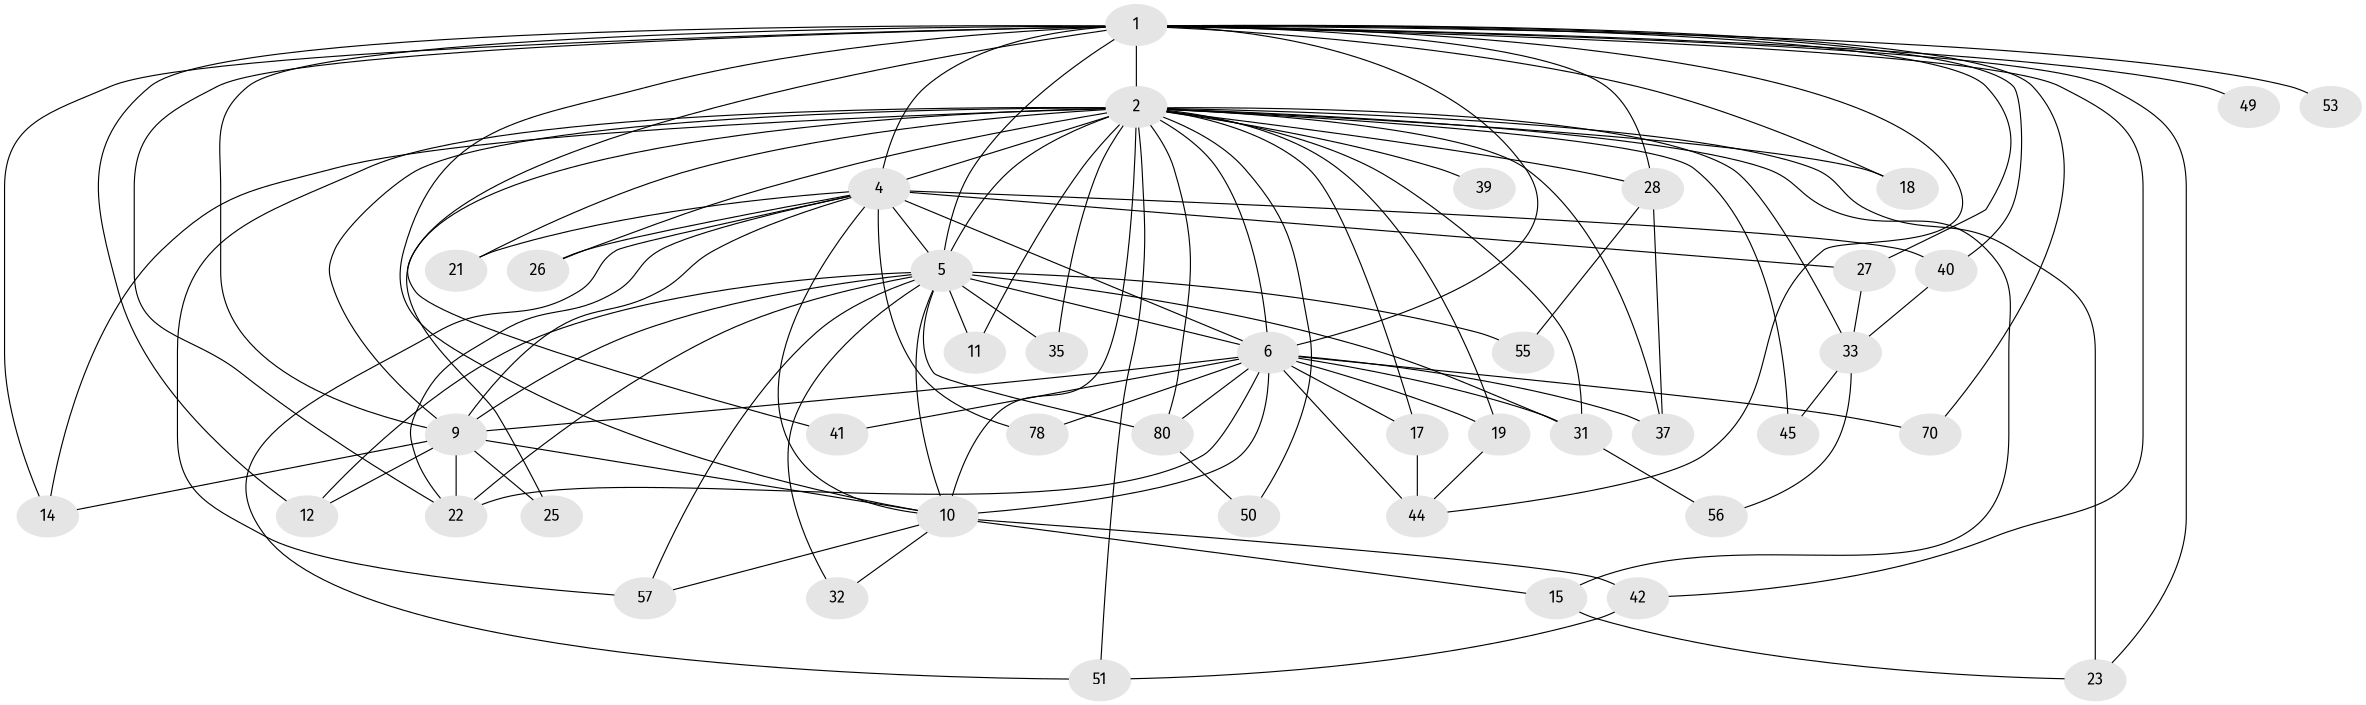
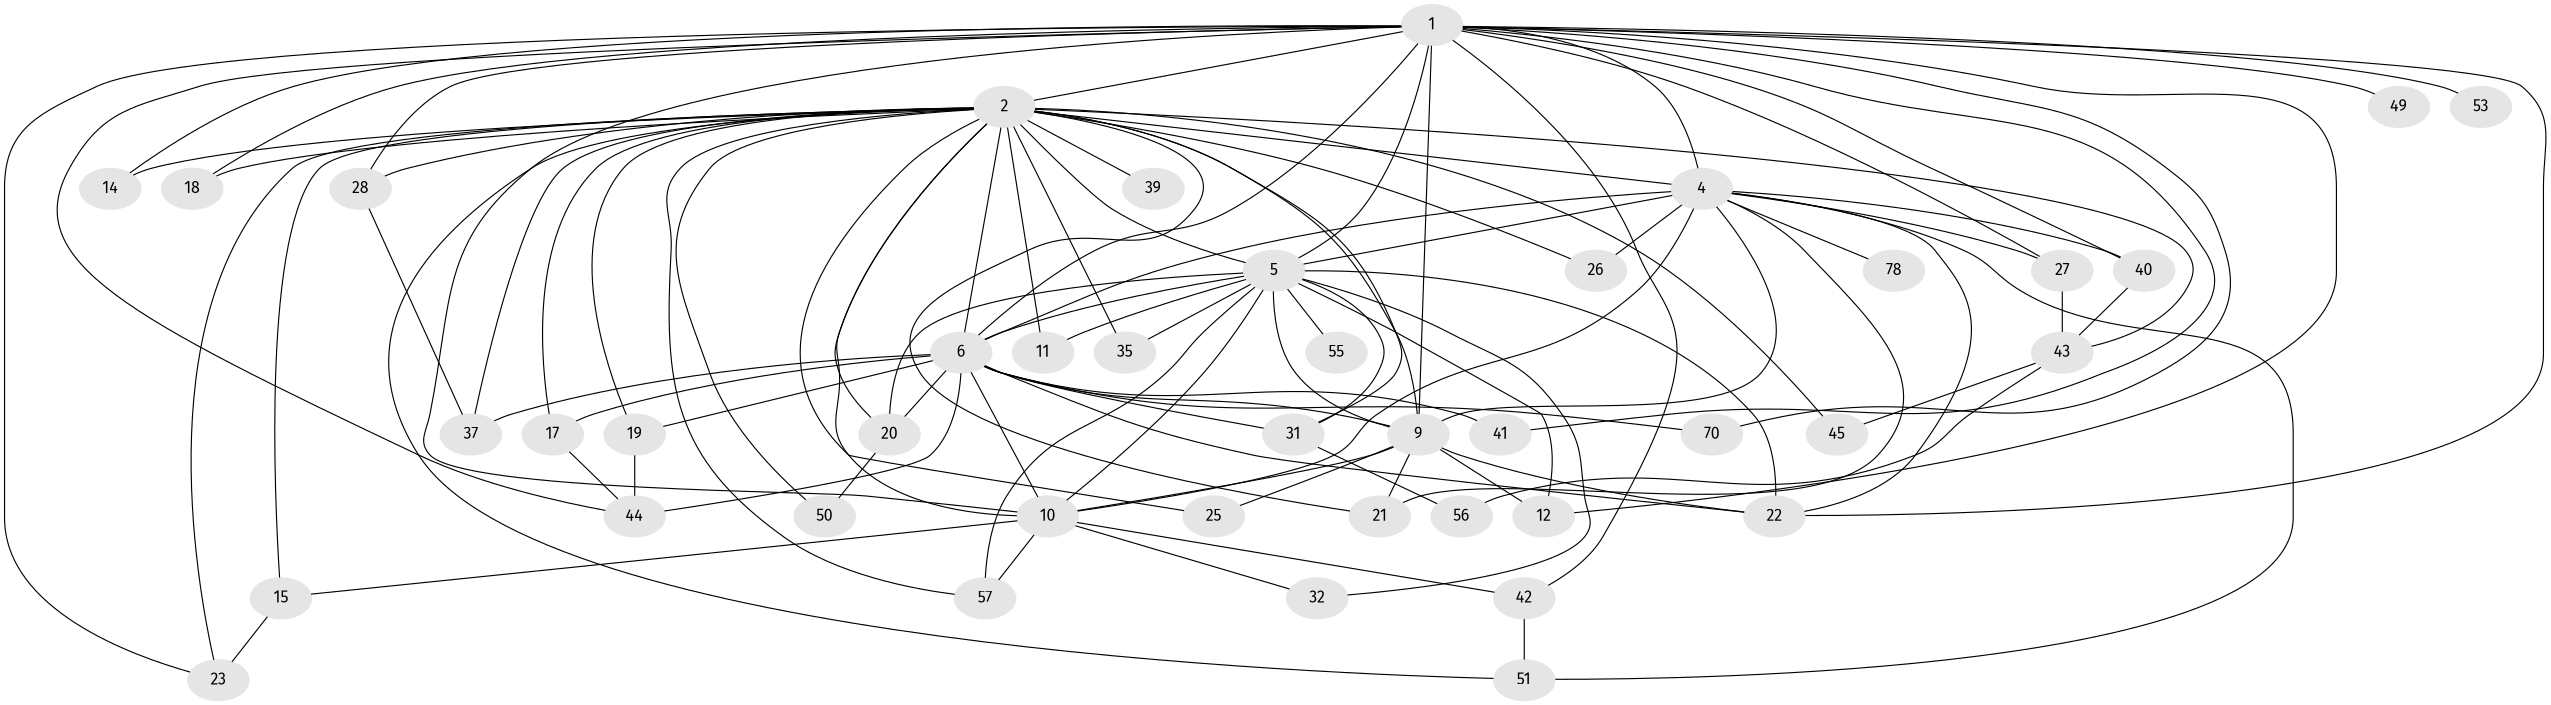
edge "28" -- "55": removed
node "33": label "33" -> "43"
edge "6" -- "78": removed
node "80": label "80" -> "20"
edge "9" -- "14": now "9" -- "21"
